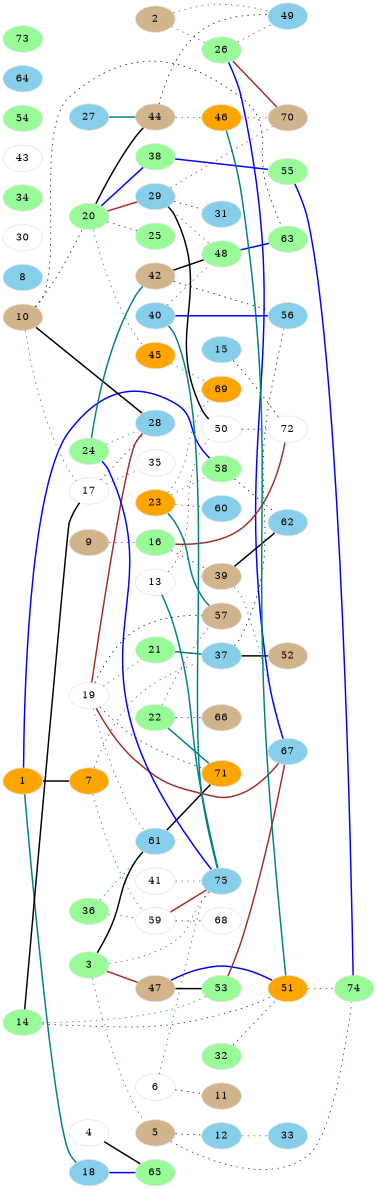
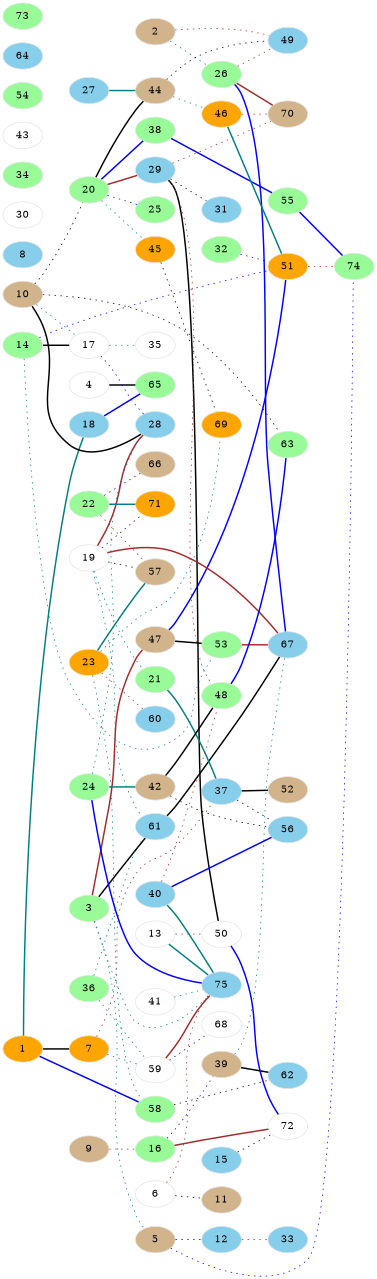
edge "45" -- "69": color teal -> black
edge "50" -- "72": style dotted -> bold
edge "71" -- "61": now "67" -- "61"
